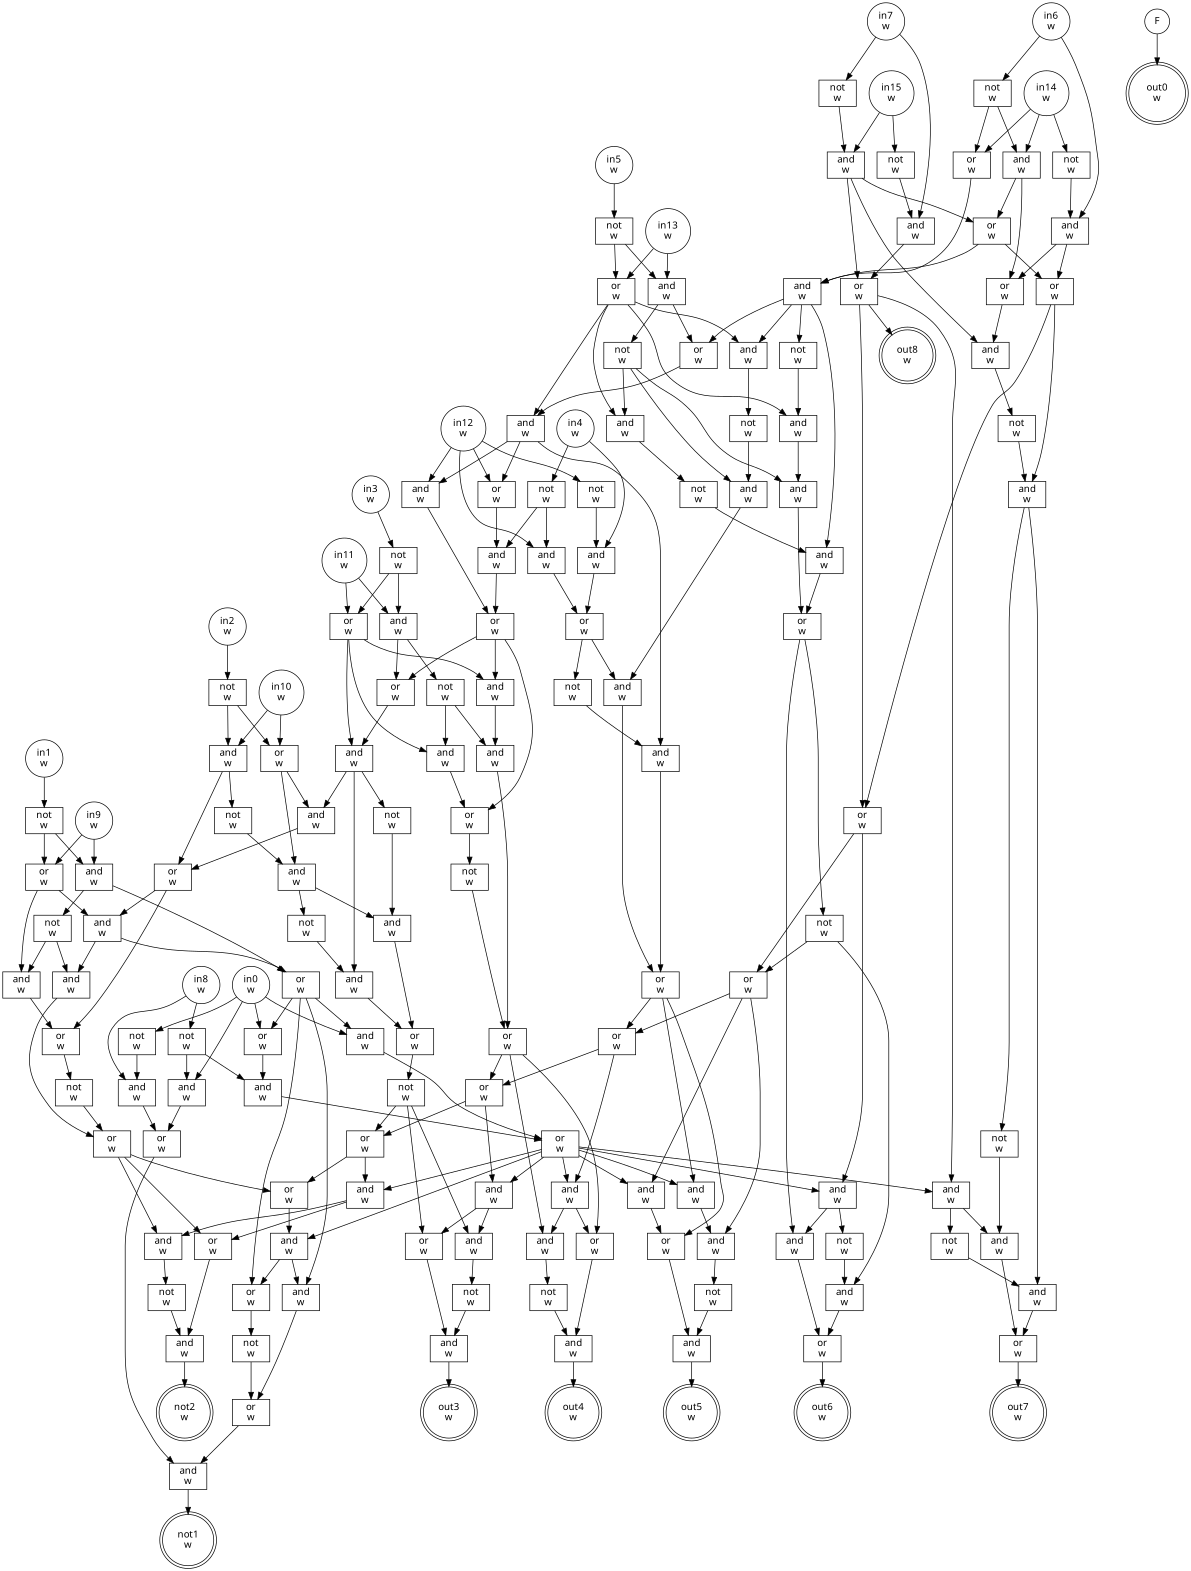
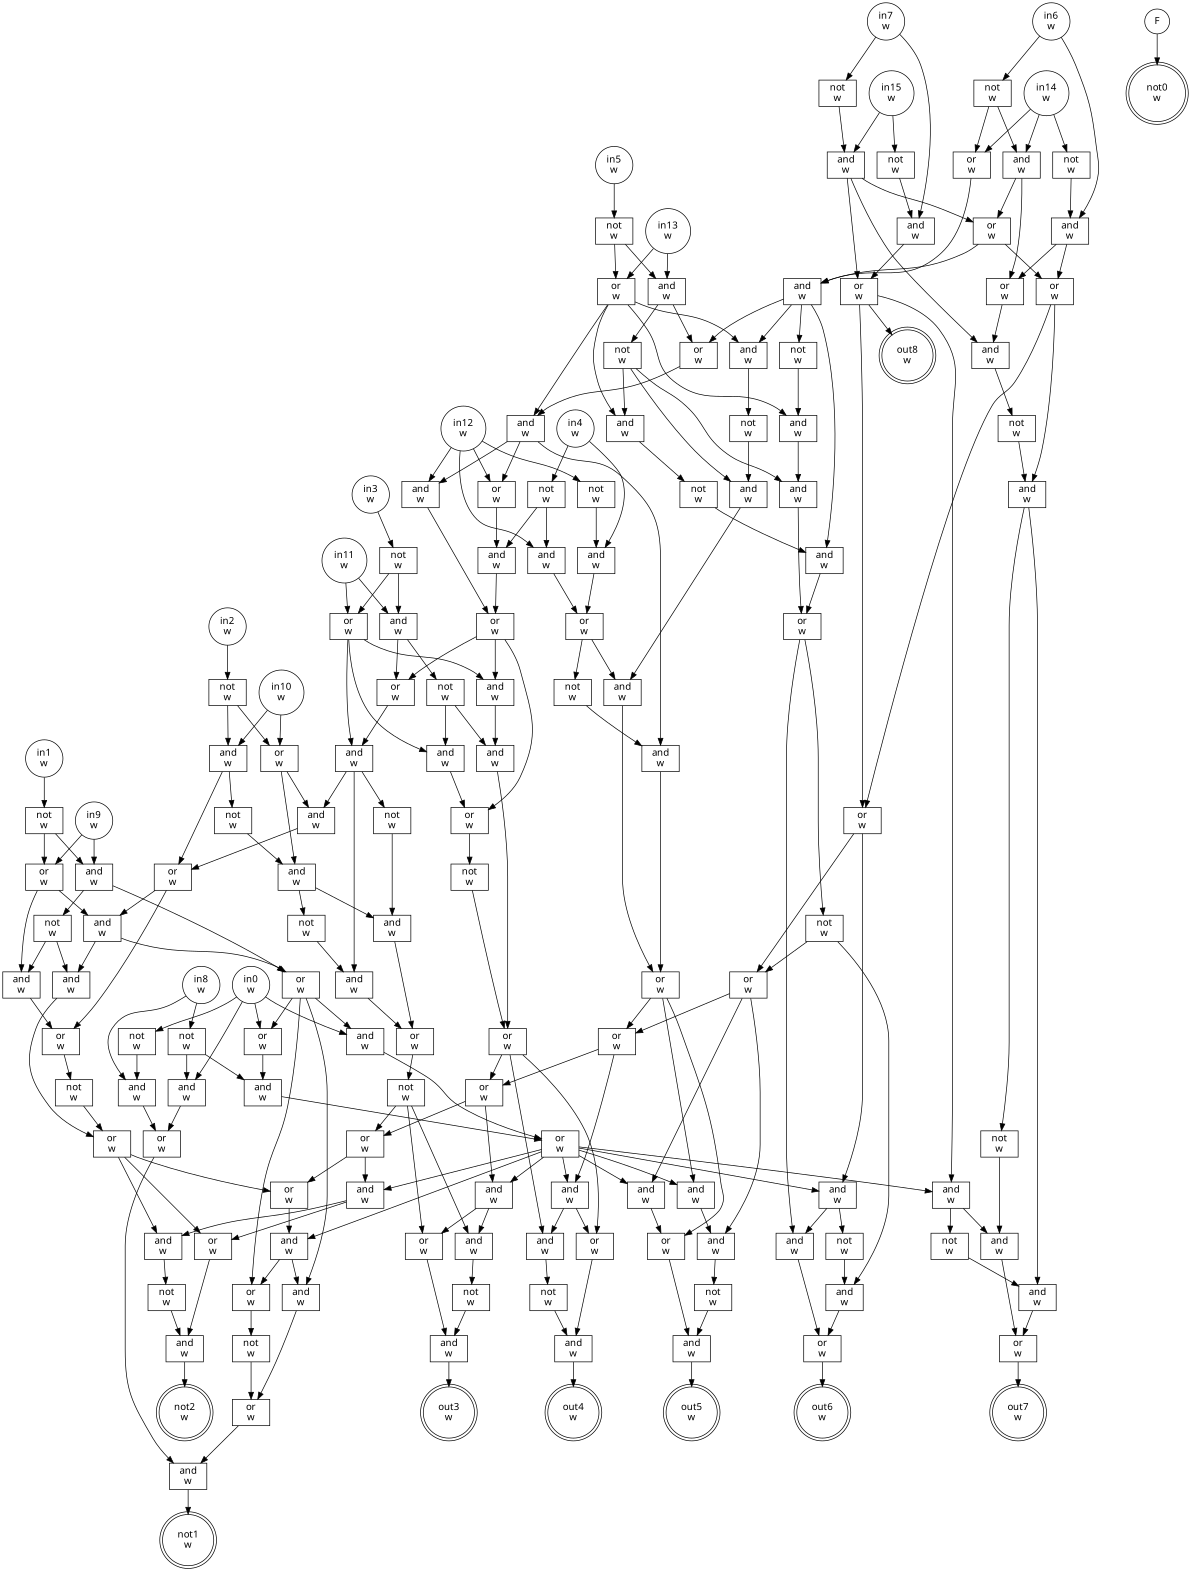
node "out0 w": label "out0 w" -> "not0 w"
